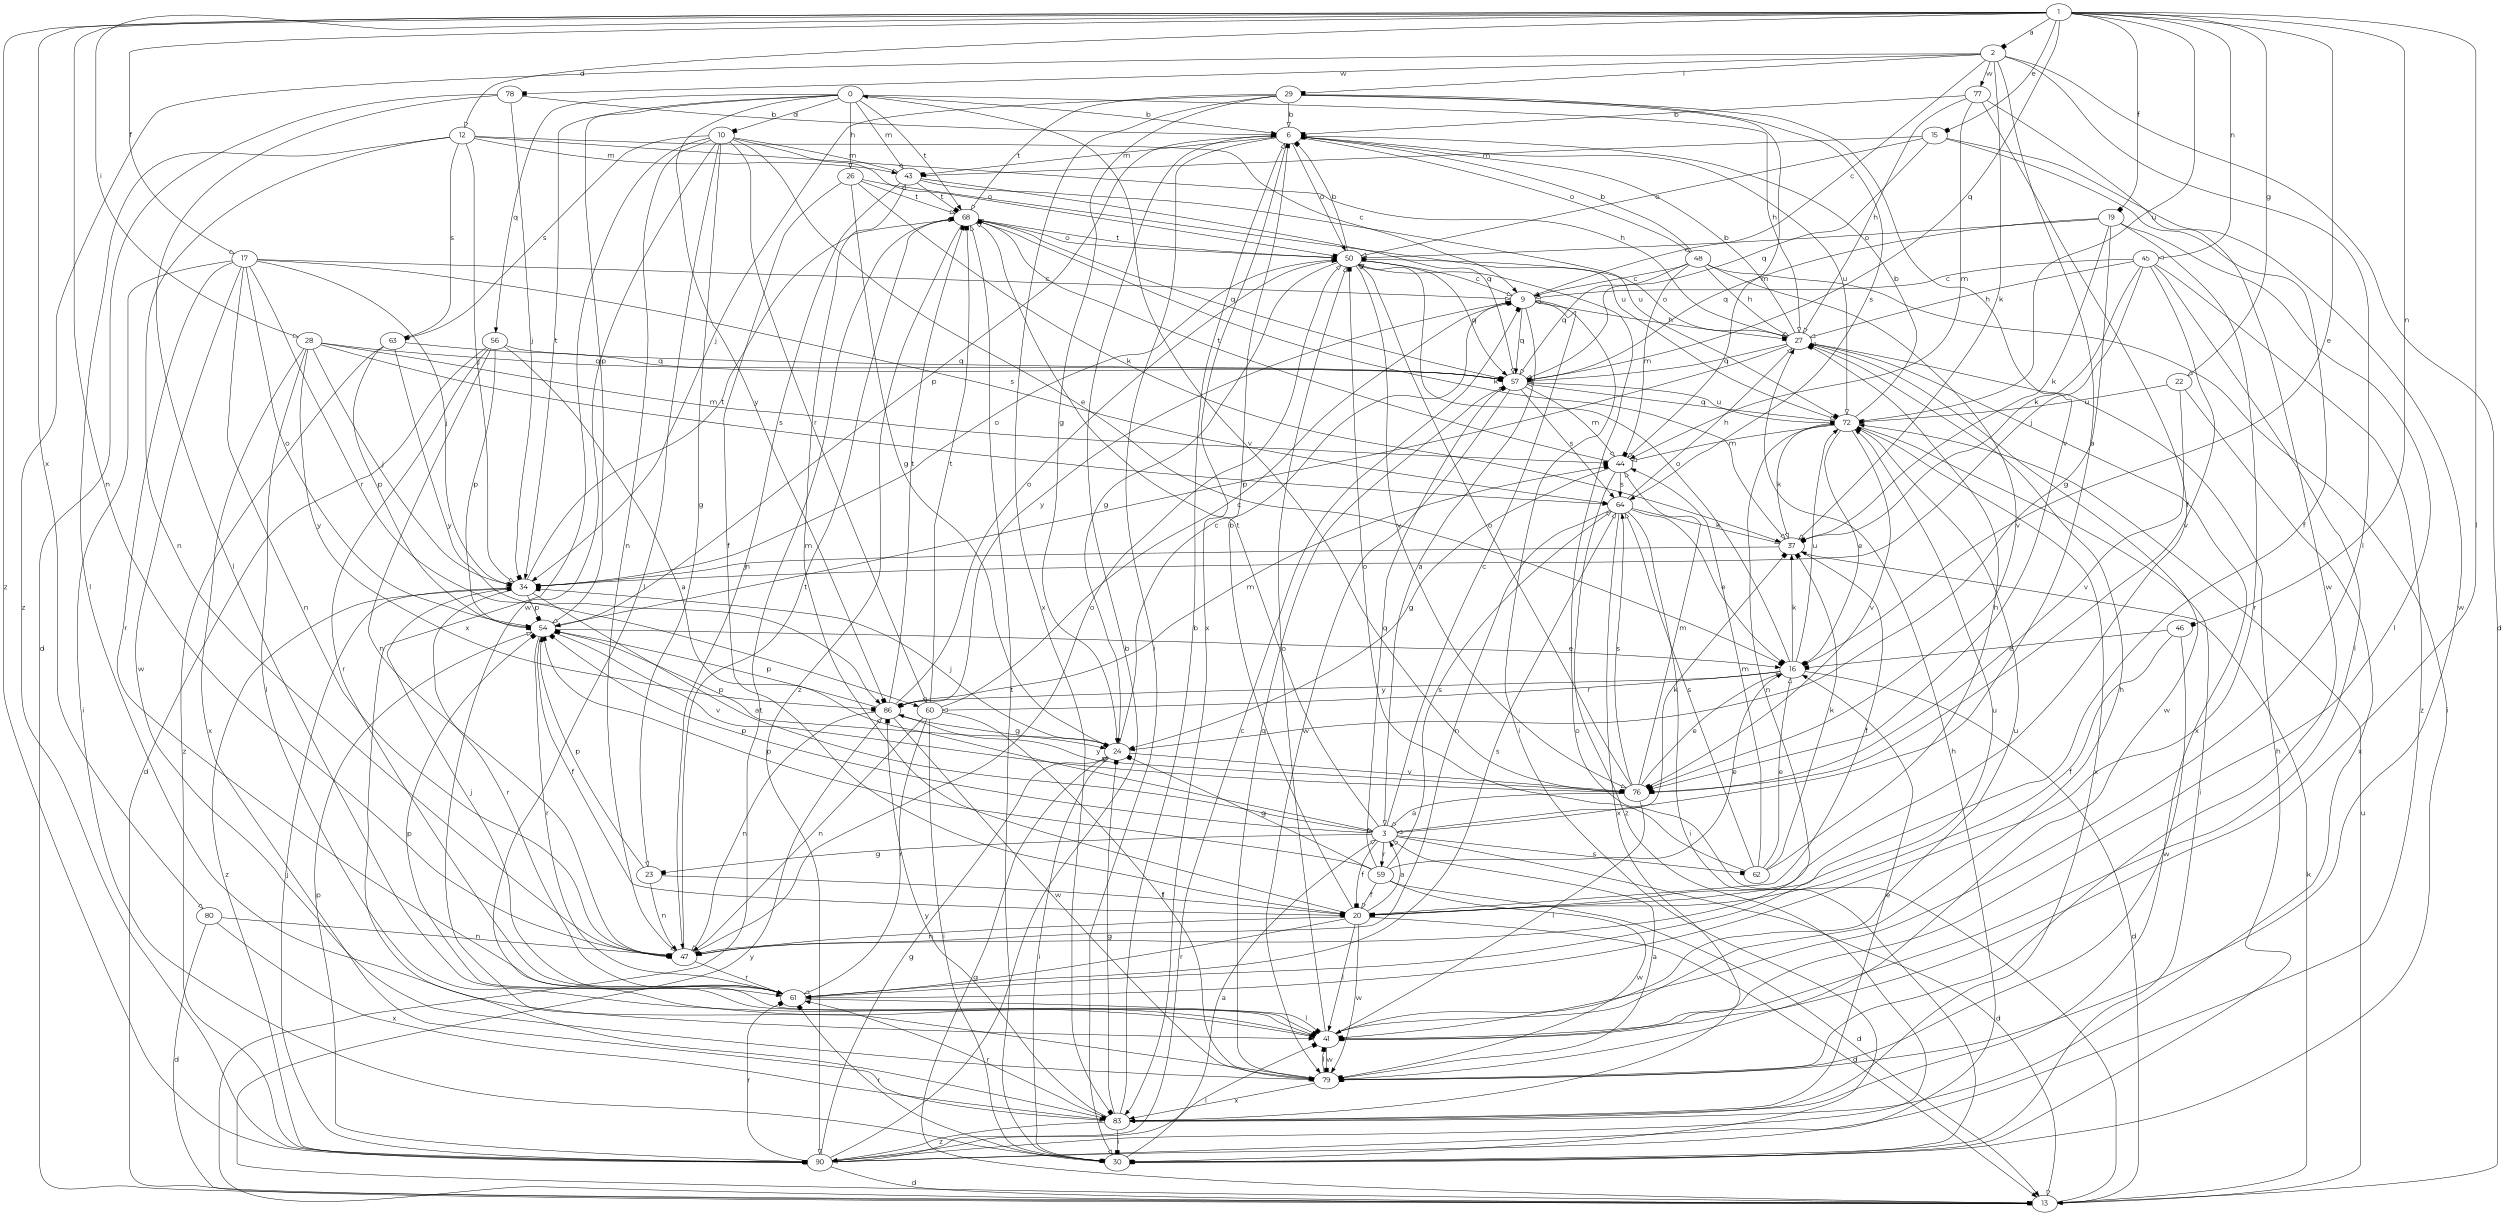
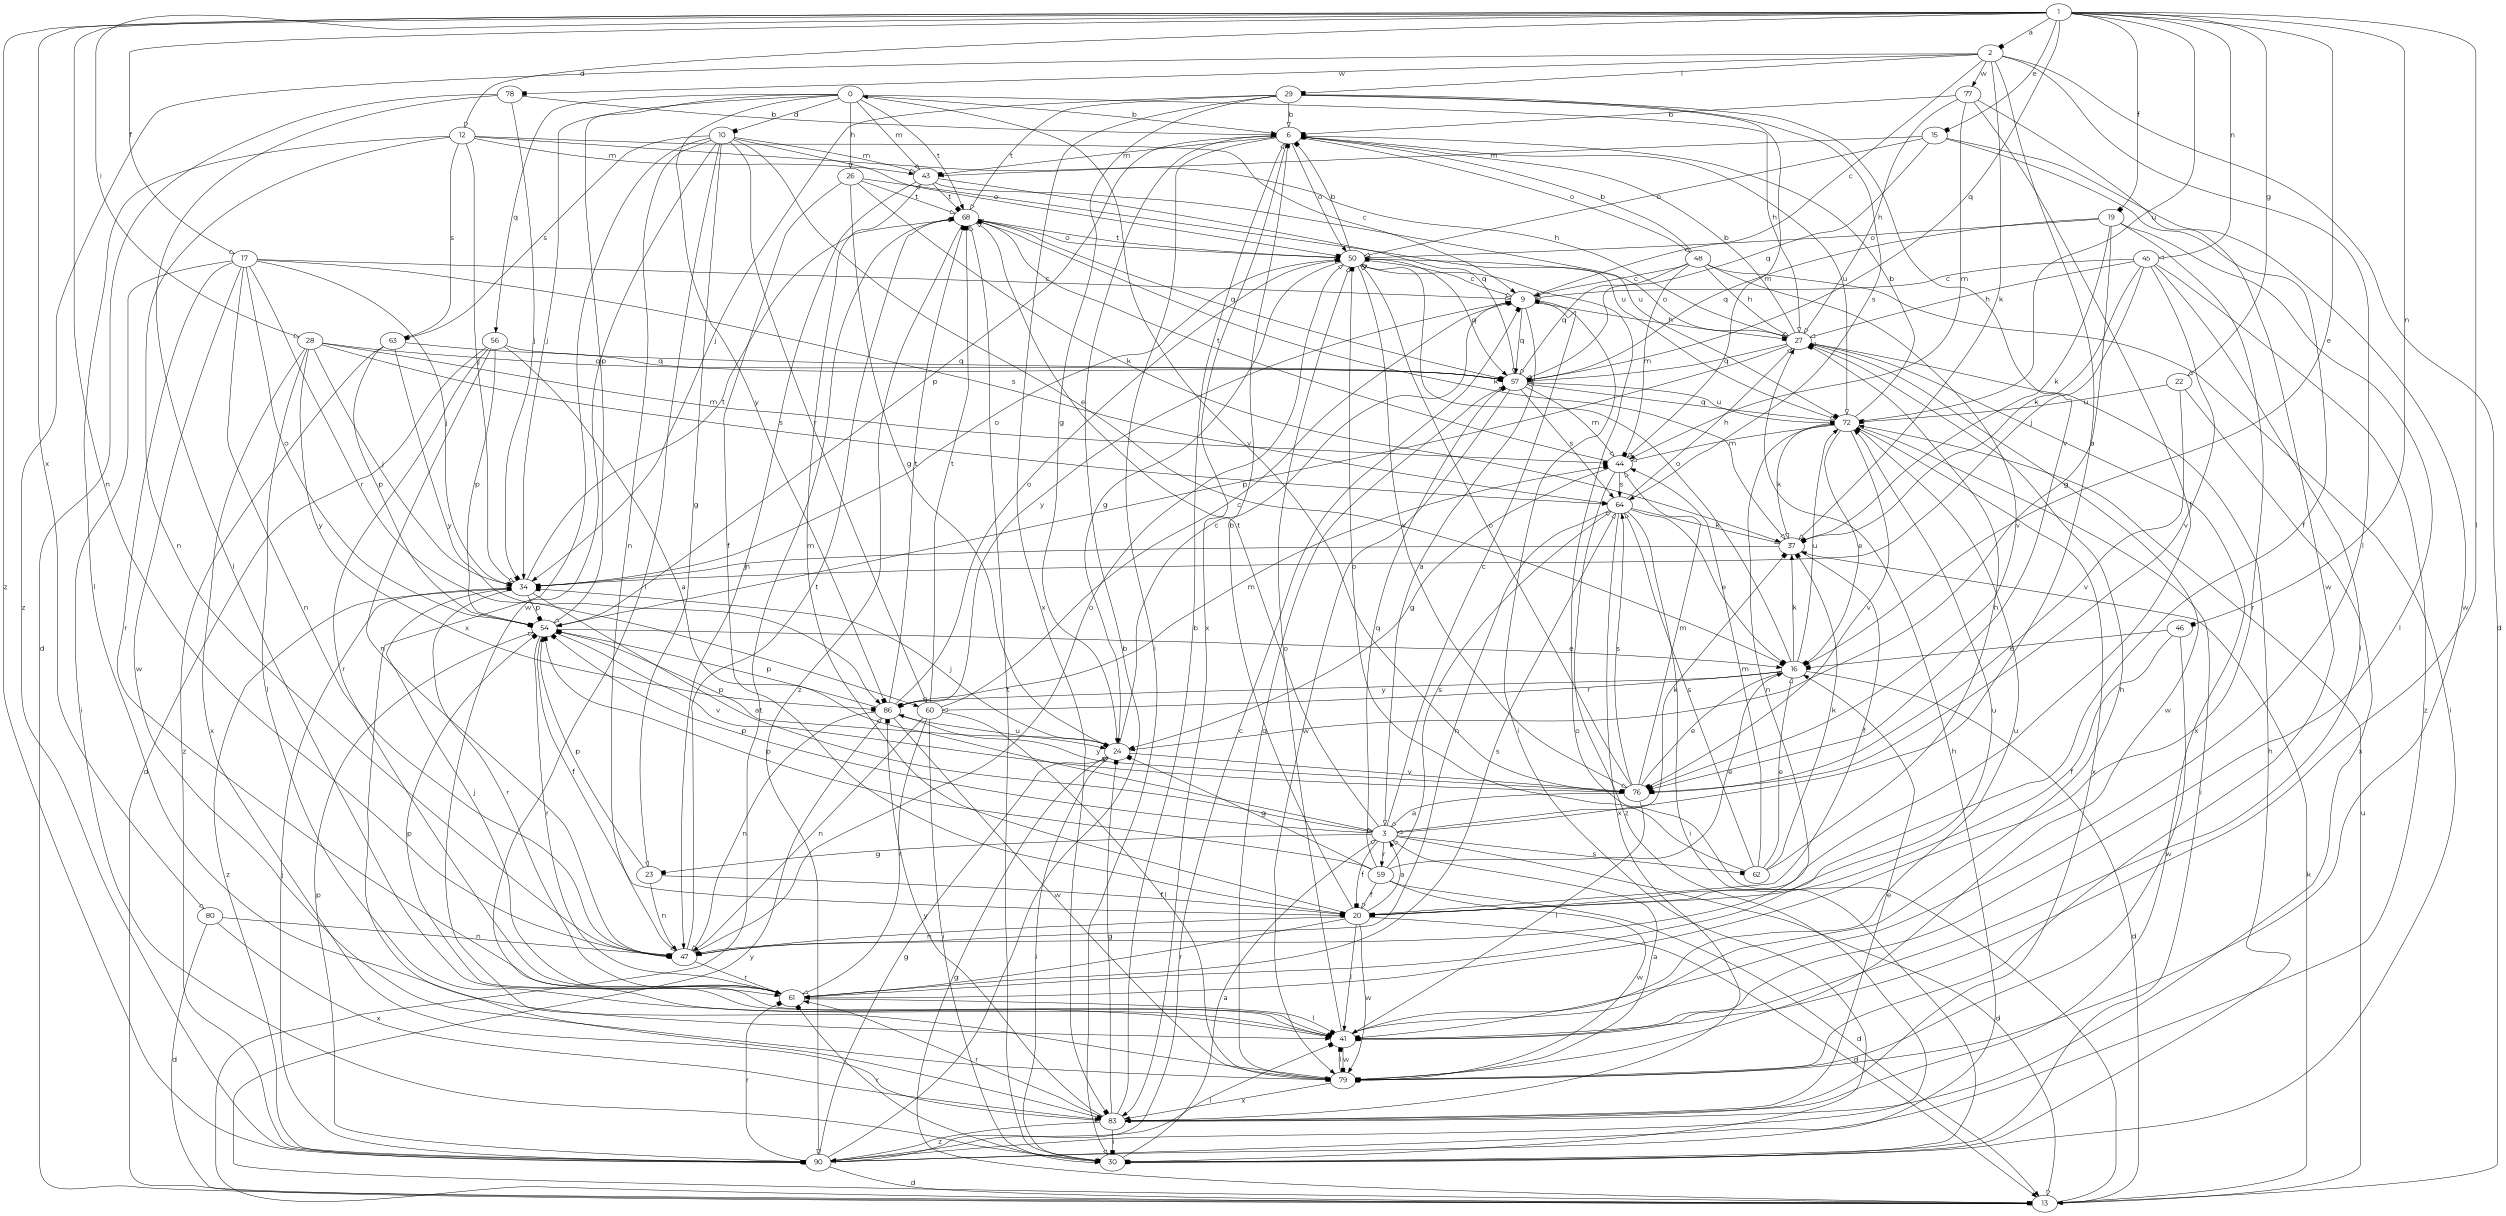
edge "0" -> "34": label "t" -> "j"
edge "3" -> "9": arrowhead onormal -> box
edge "86" -> "24": label "g" -> "u"
